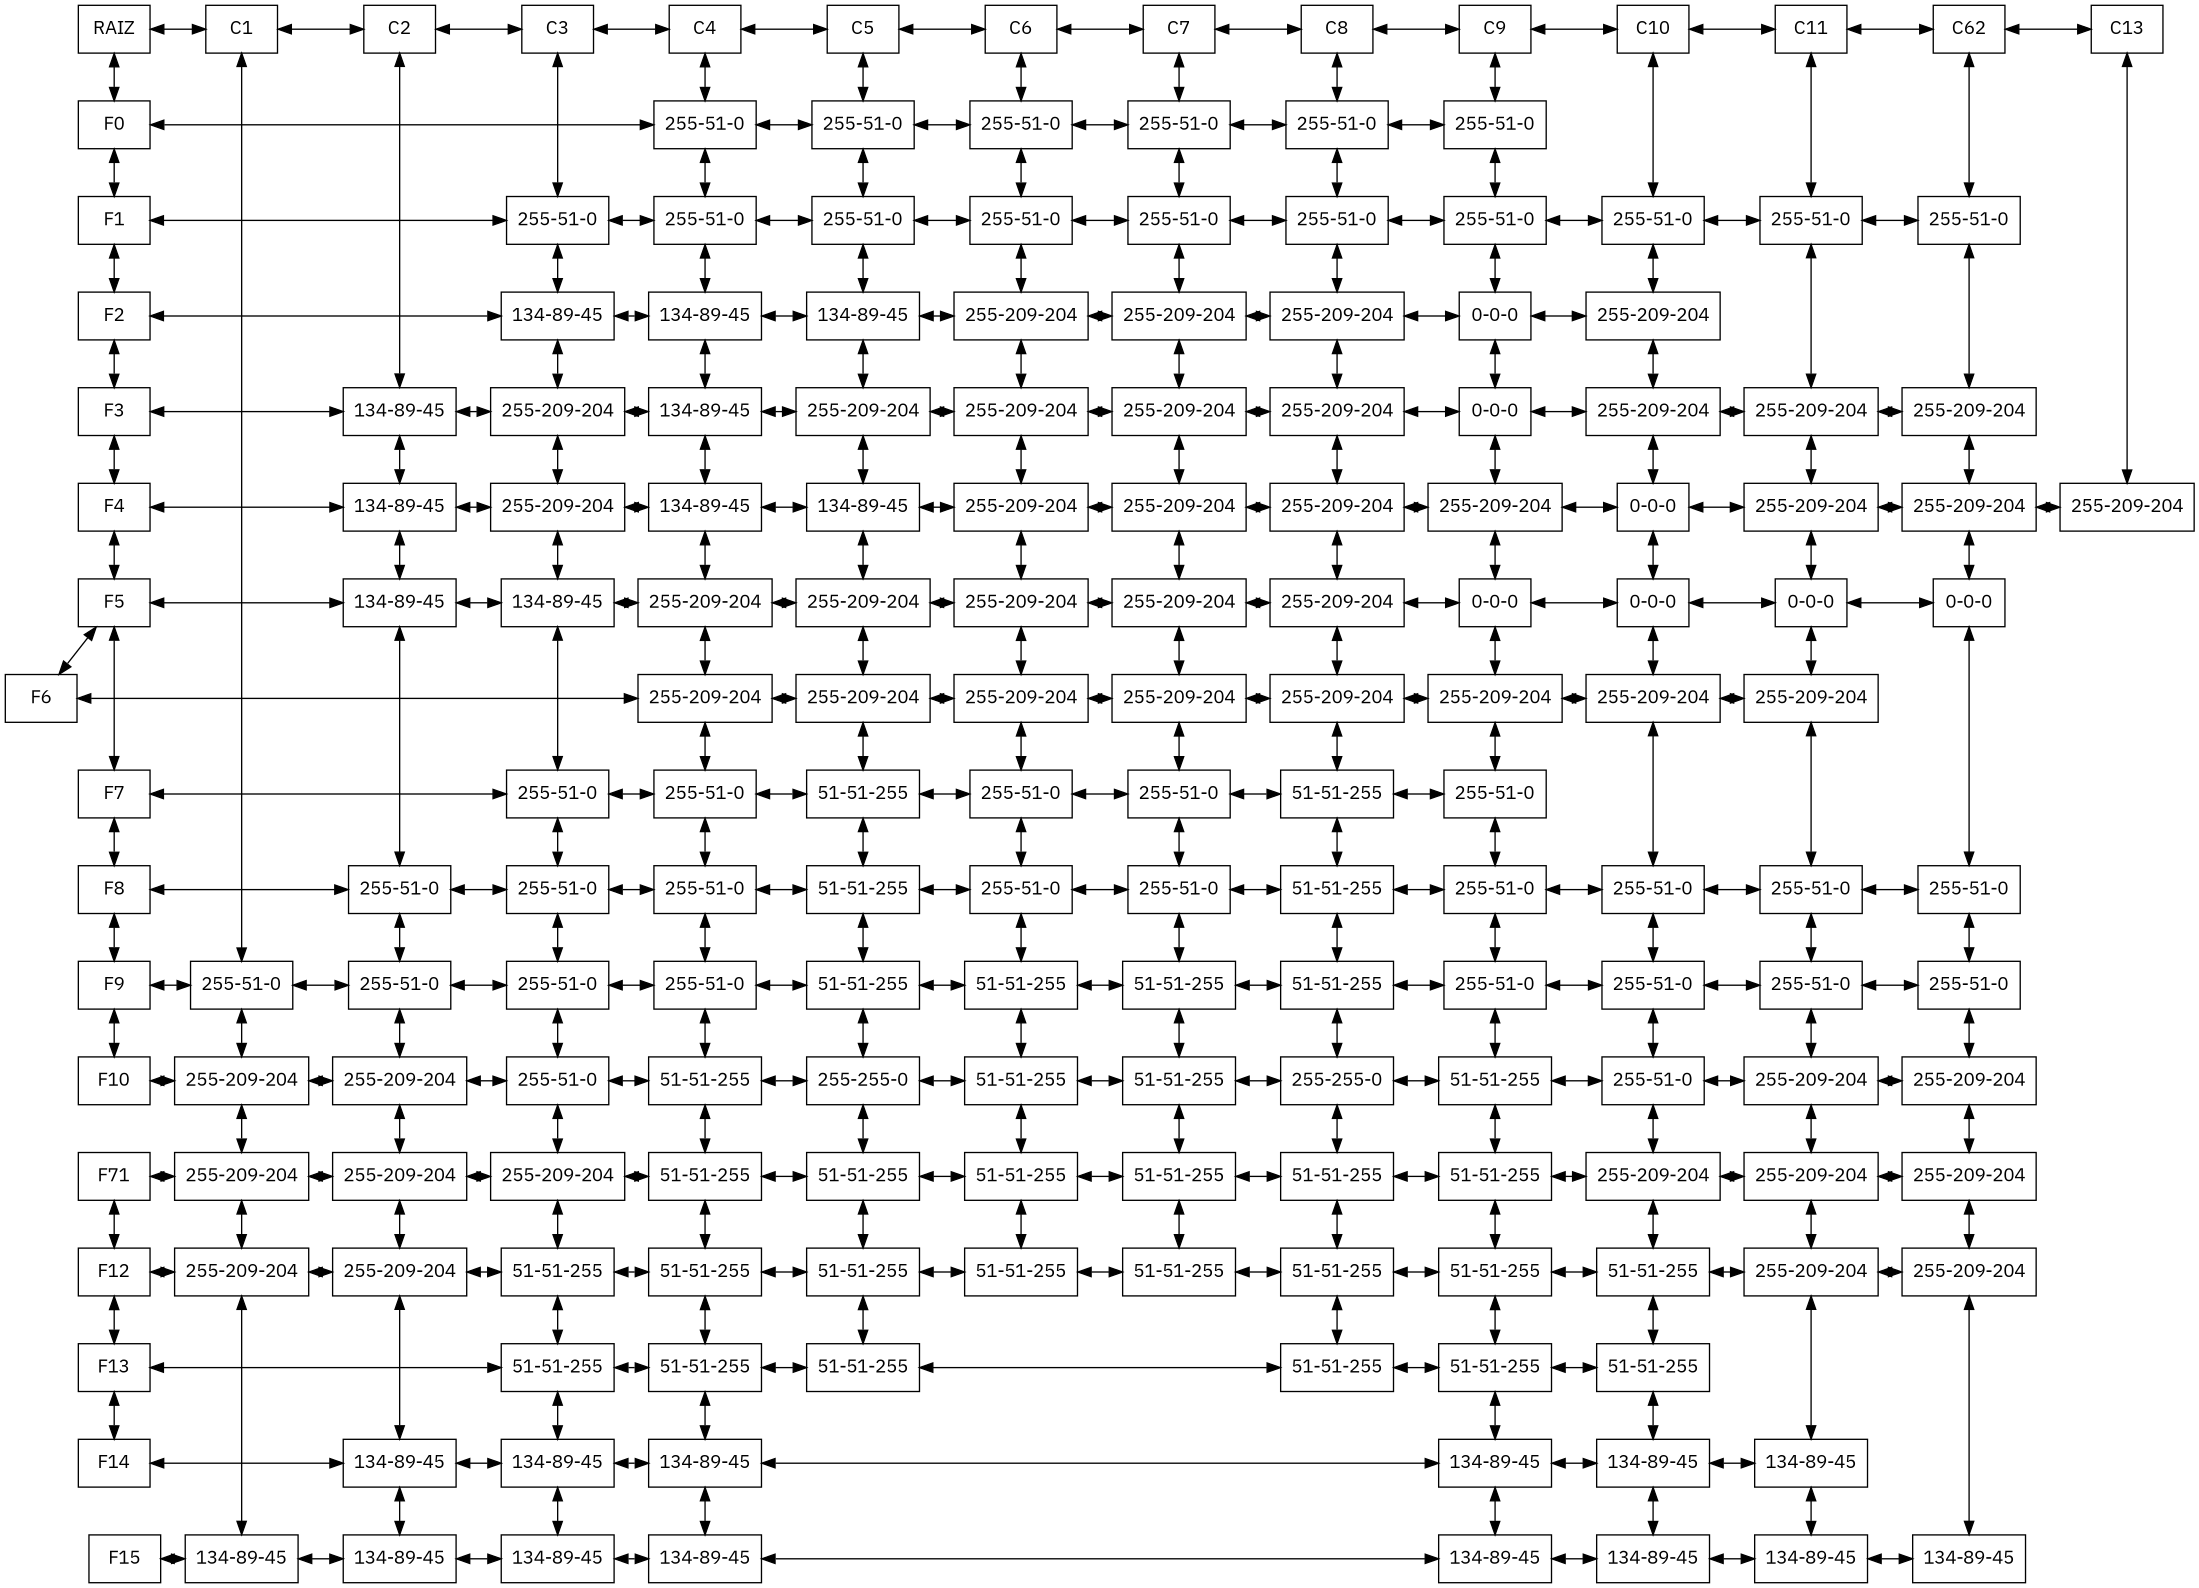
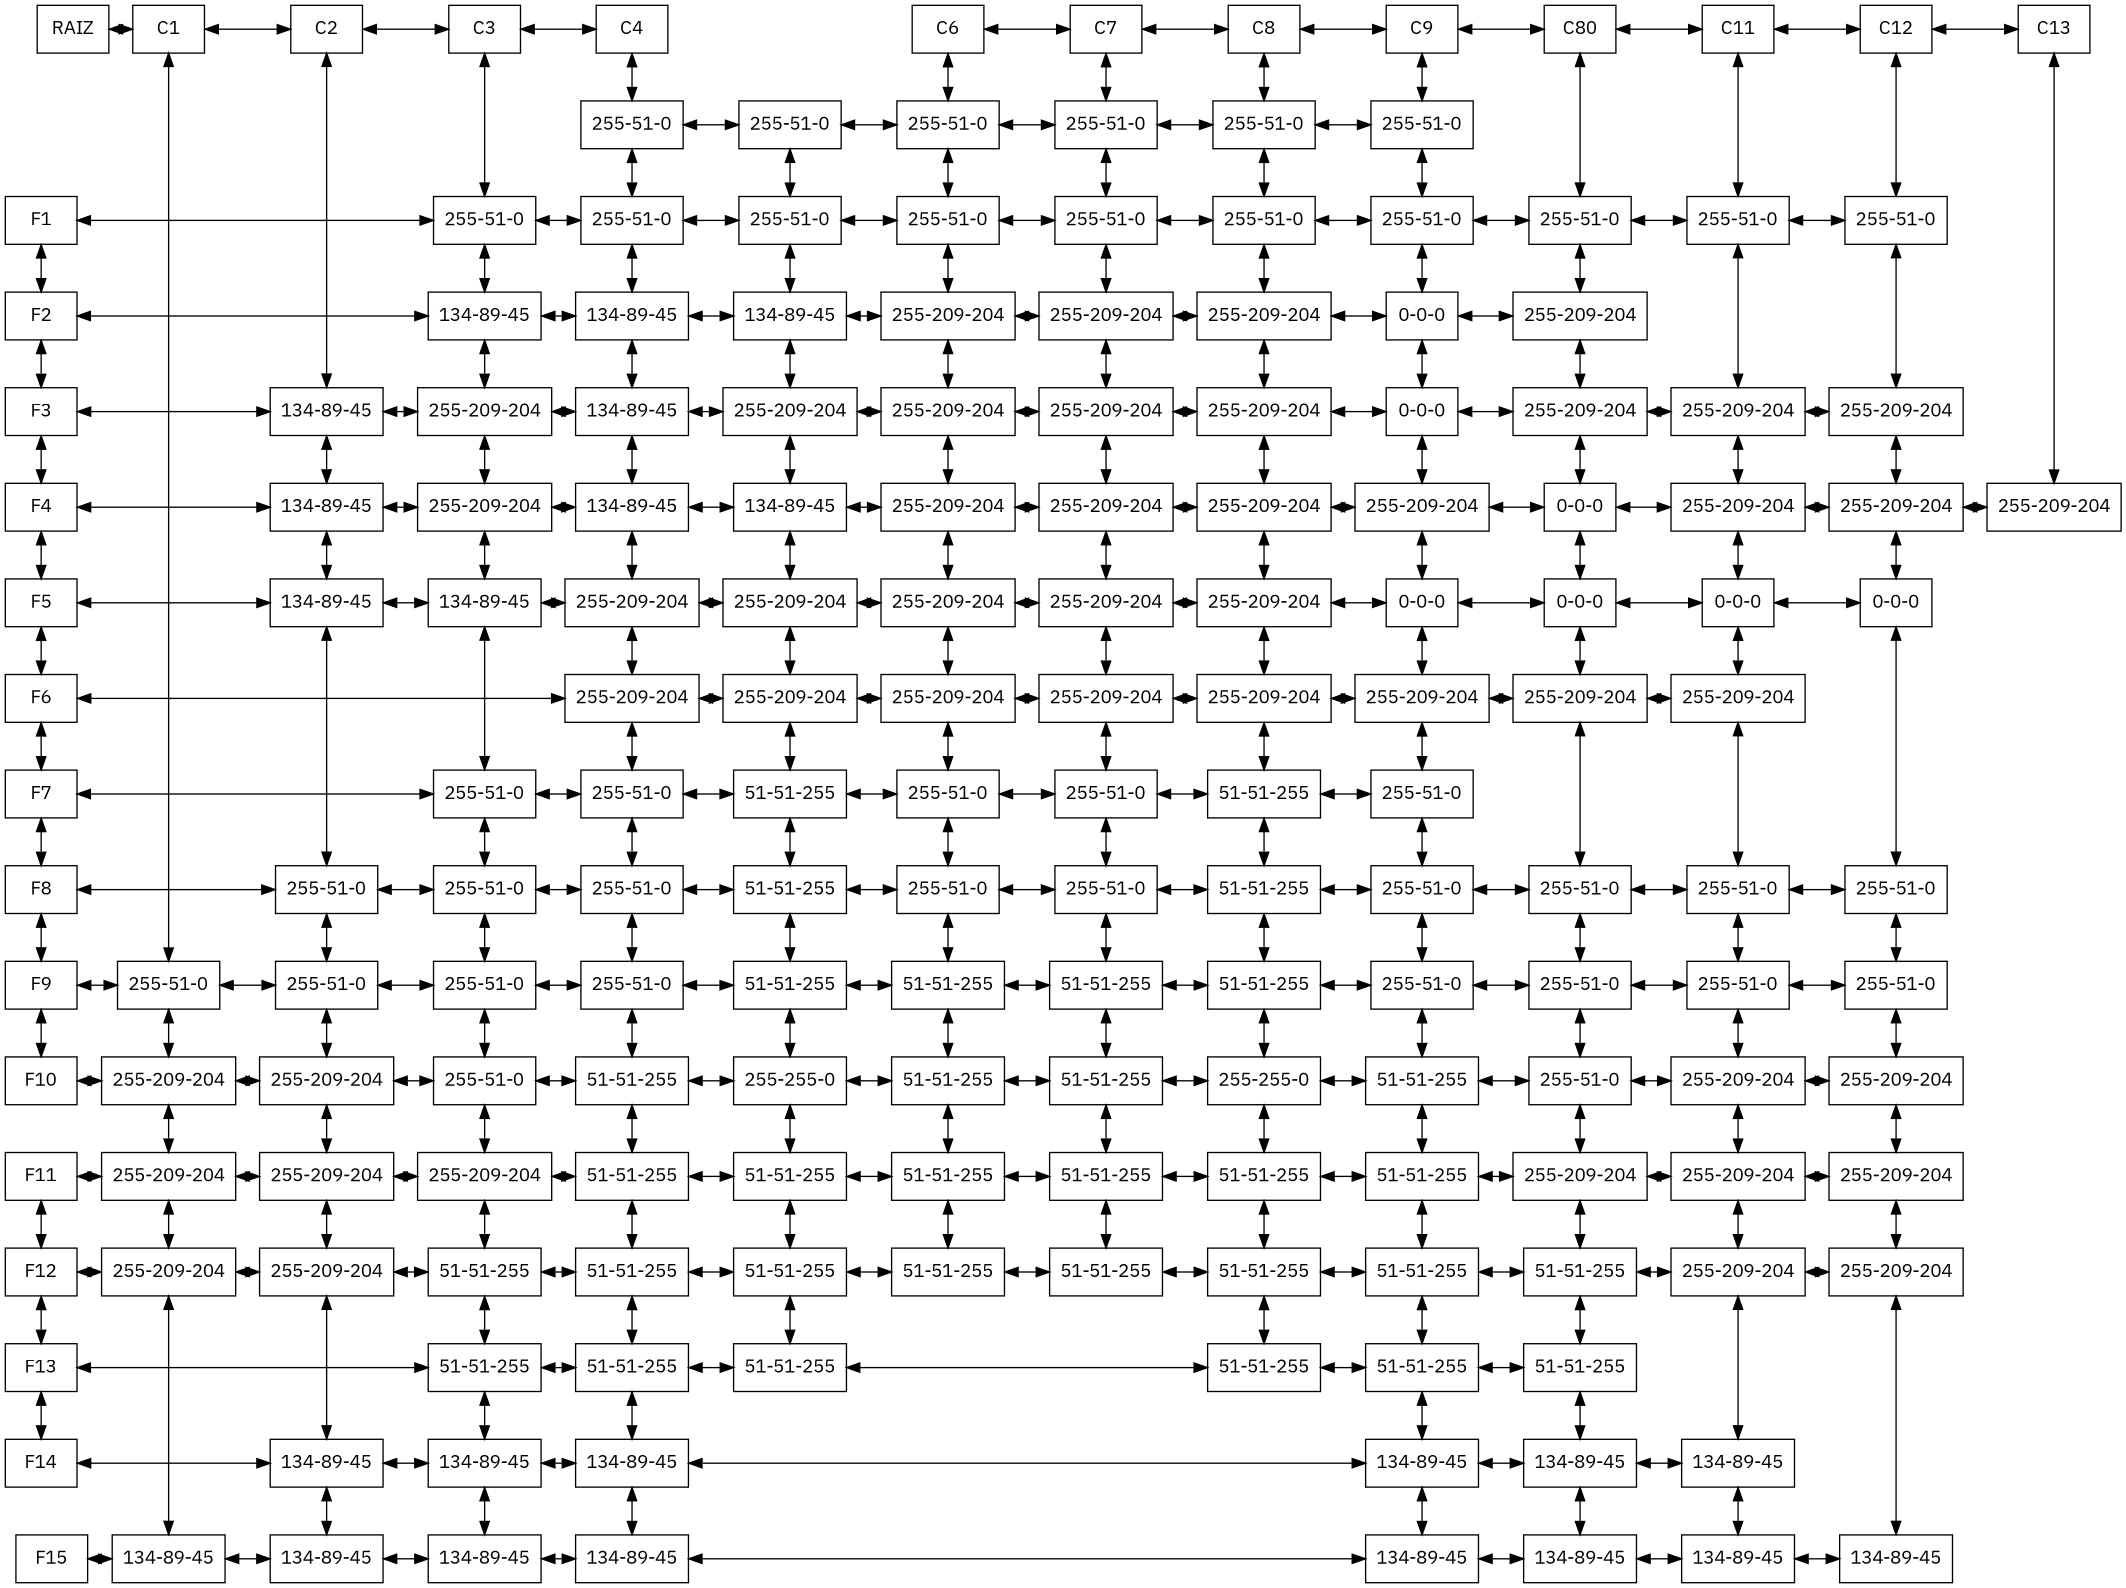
node "C5": removed
node "C10": label "C10" -> "C80"
node "C62": label "C62" -> "C12"
node "F0": removed
edge "F5" -- "F7": now "F6" -- "F7"
node "F71": label "F71" -> "F11"
